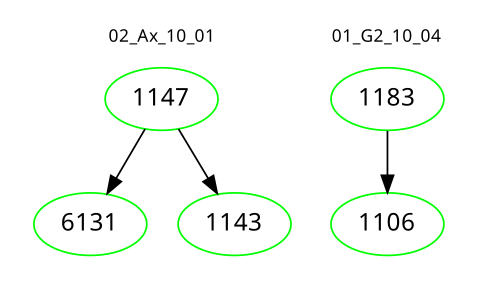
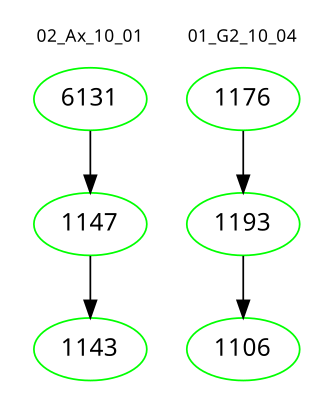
node "1176": added
node "1183": label "1183" -> "1193"
edge "1147" -> "6131": reversed
